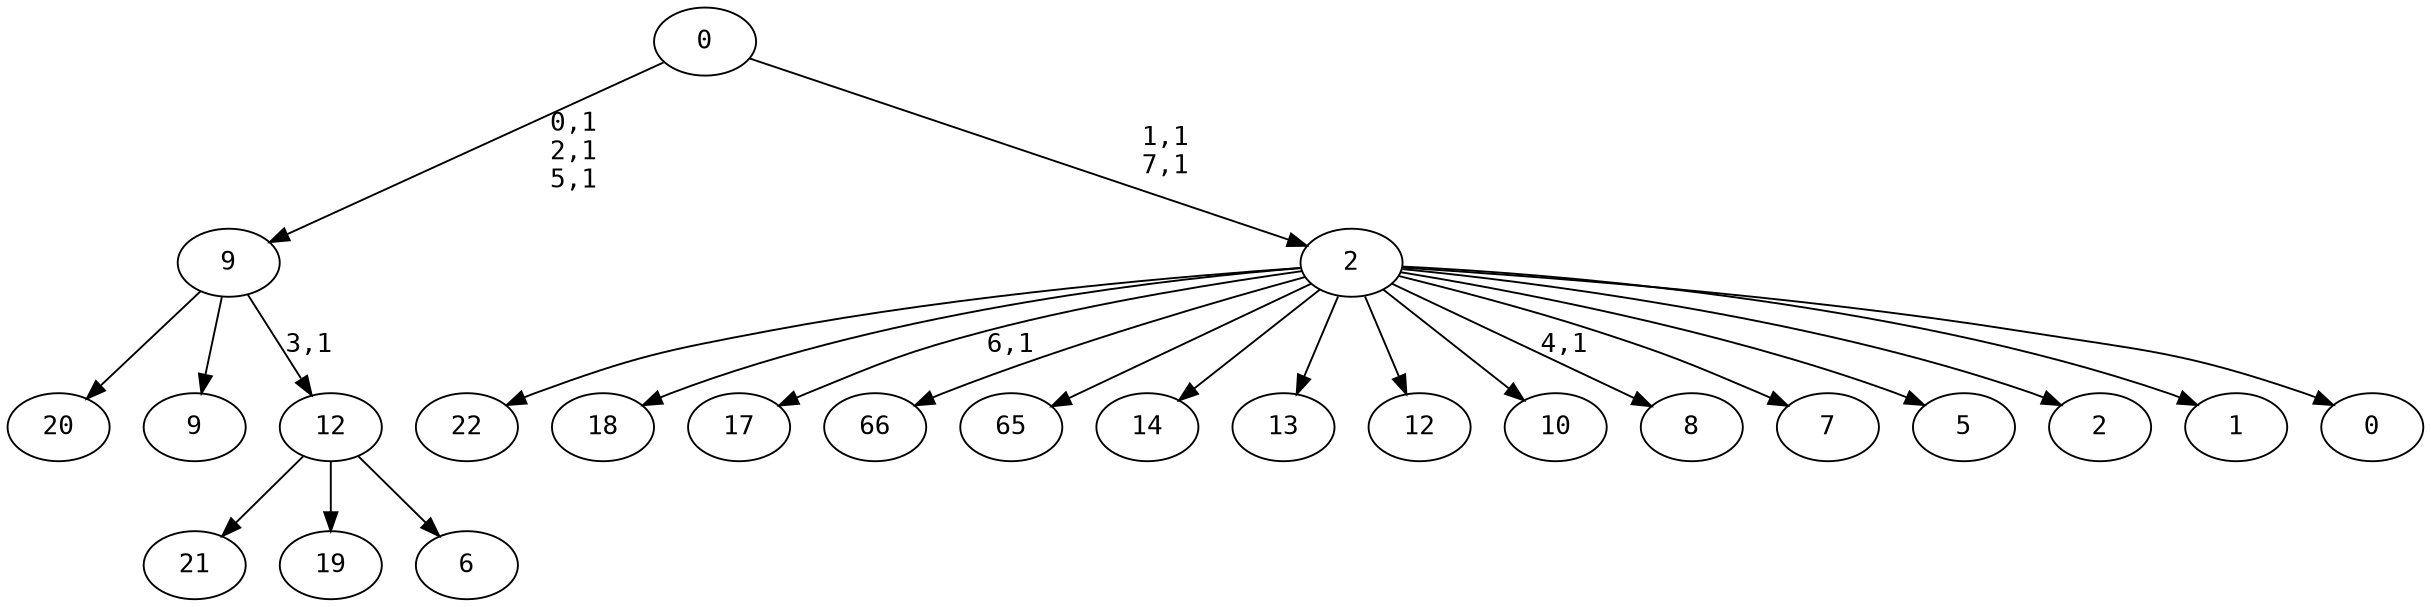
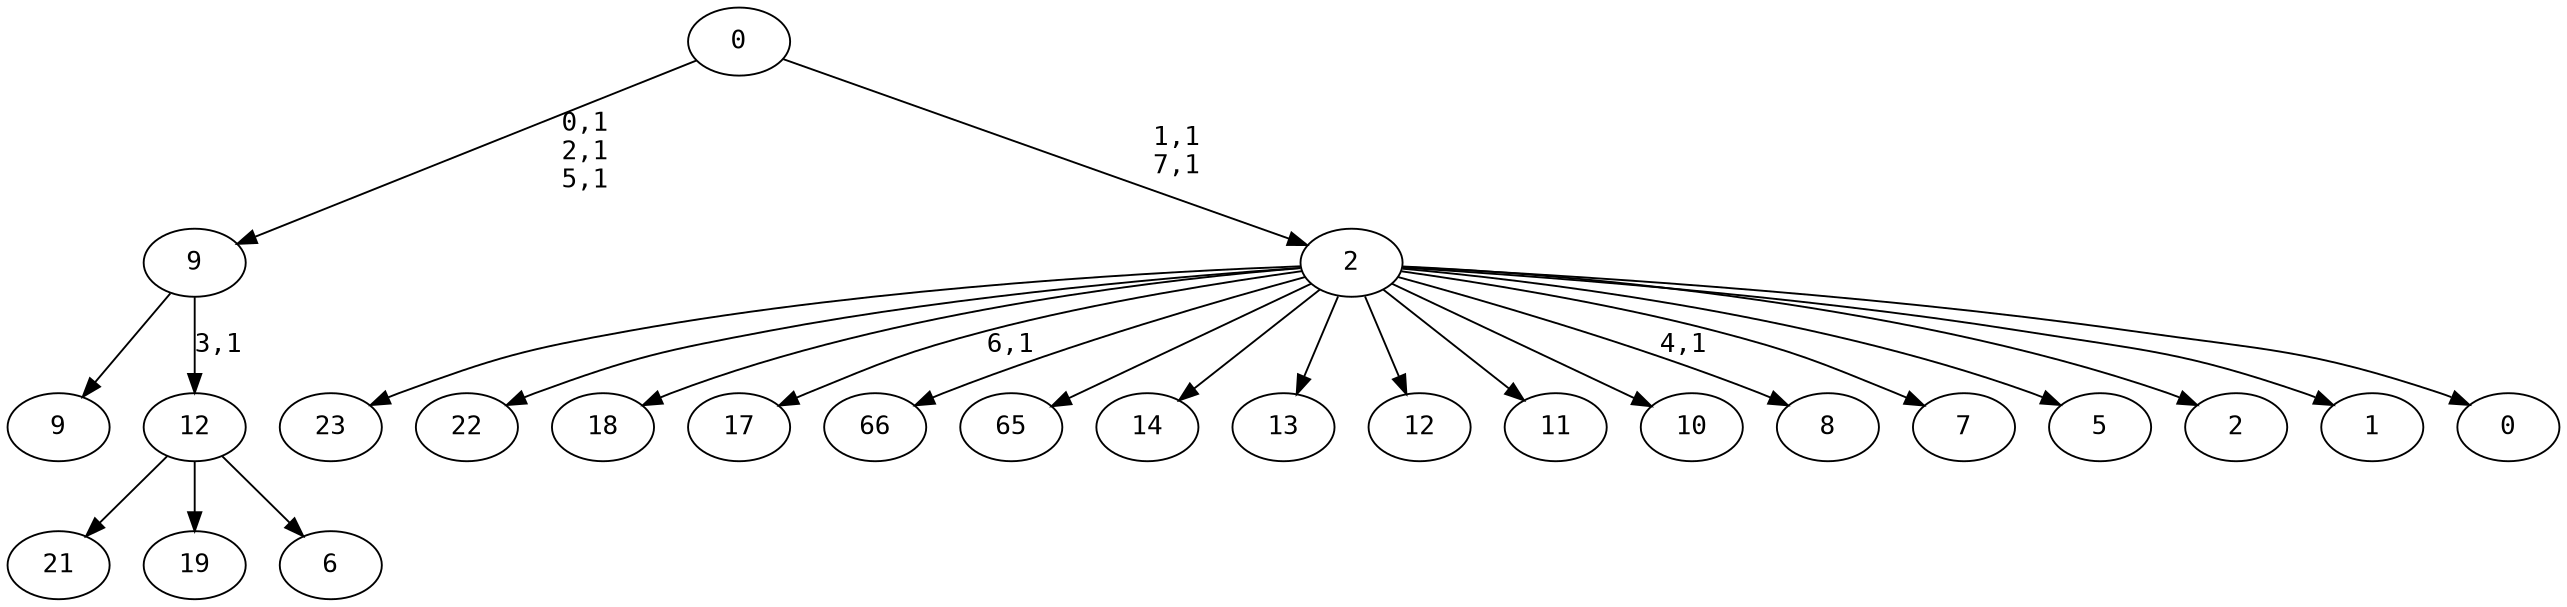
node "20": removed
node "23": added
node "11": added
